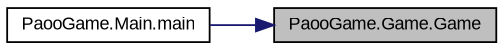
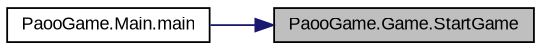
node "PaooGame.Game.Game": label "PaooGame.Game.Game" -> "PaooGame.Game.StartGame"
